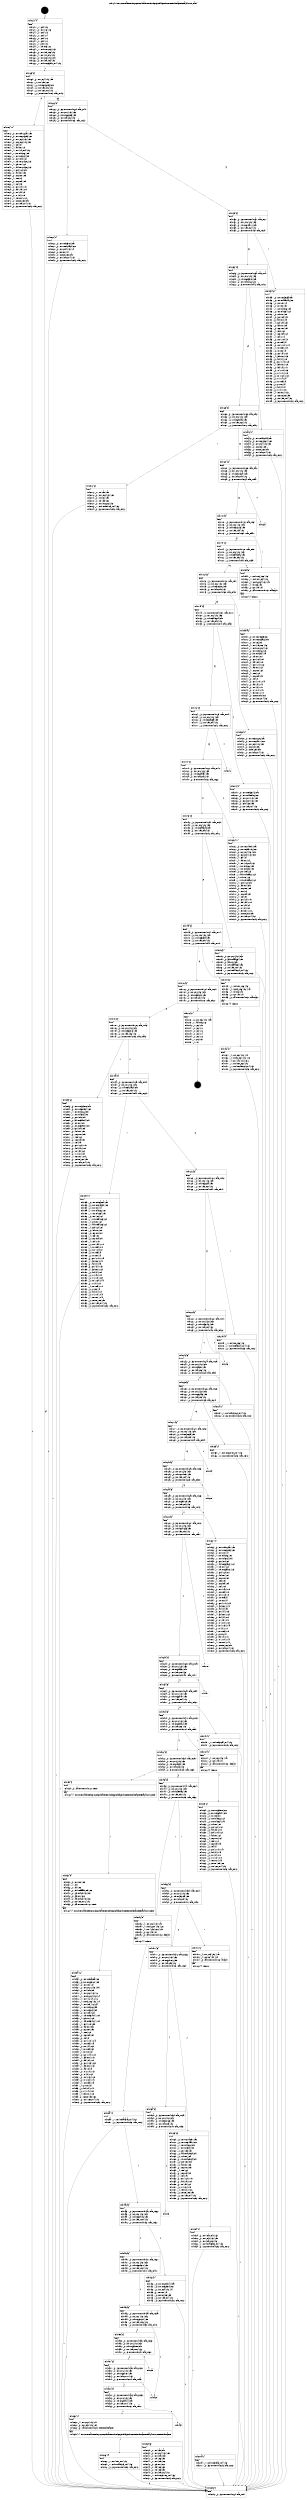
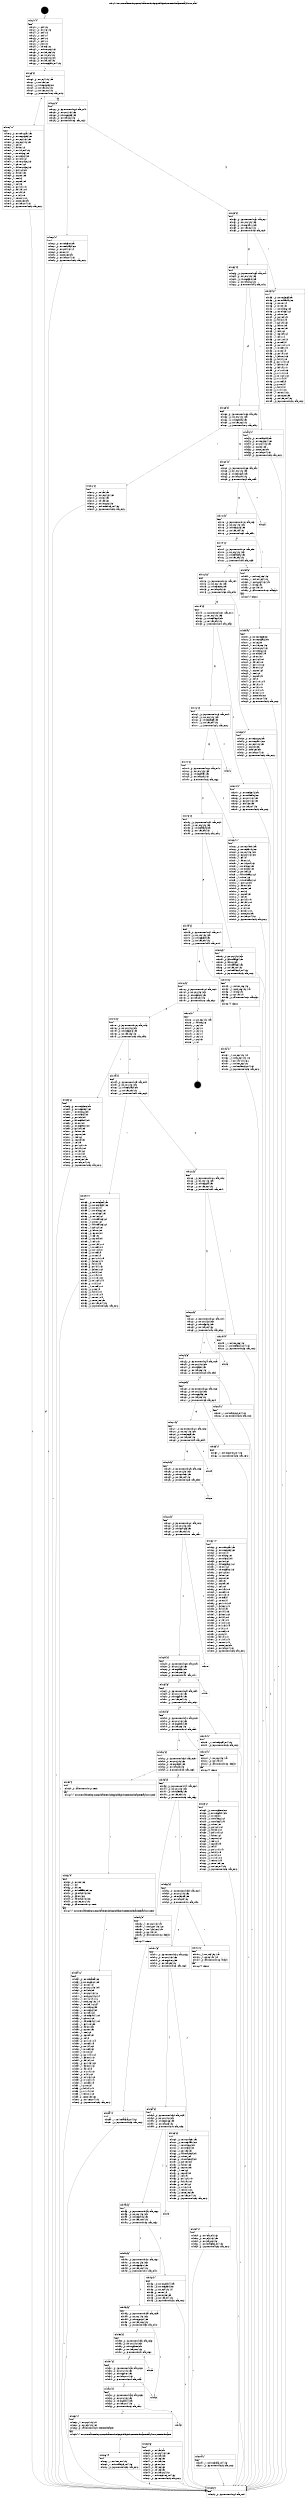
node "0x4018a9 [25]": removed
edge "0x4020aa [12]" -> "0x4019a3 [25]": now "0x40198a [25]" -> "0x4019a3 [25]"
